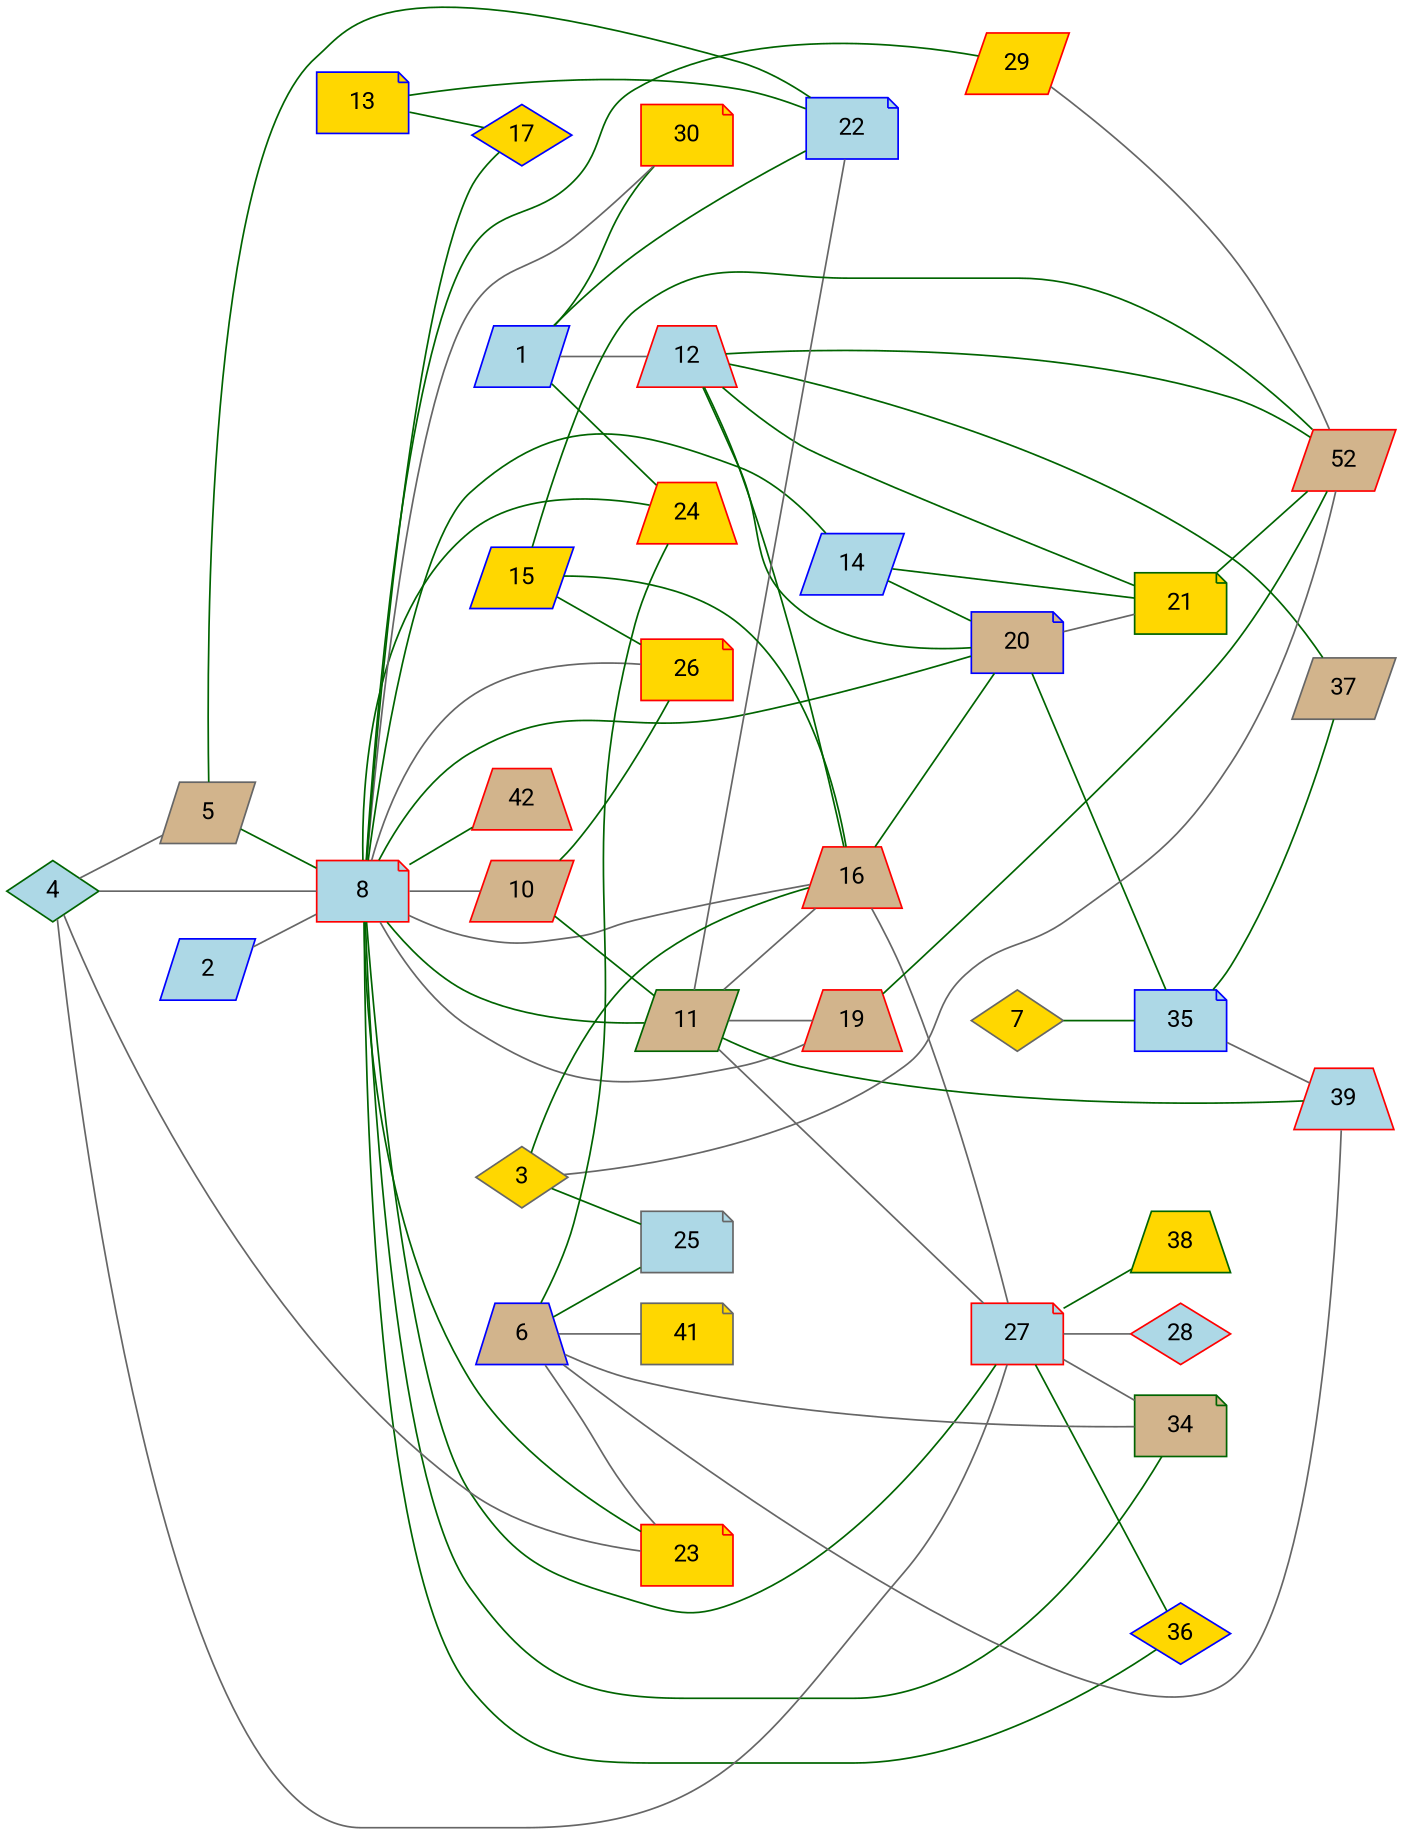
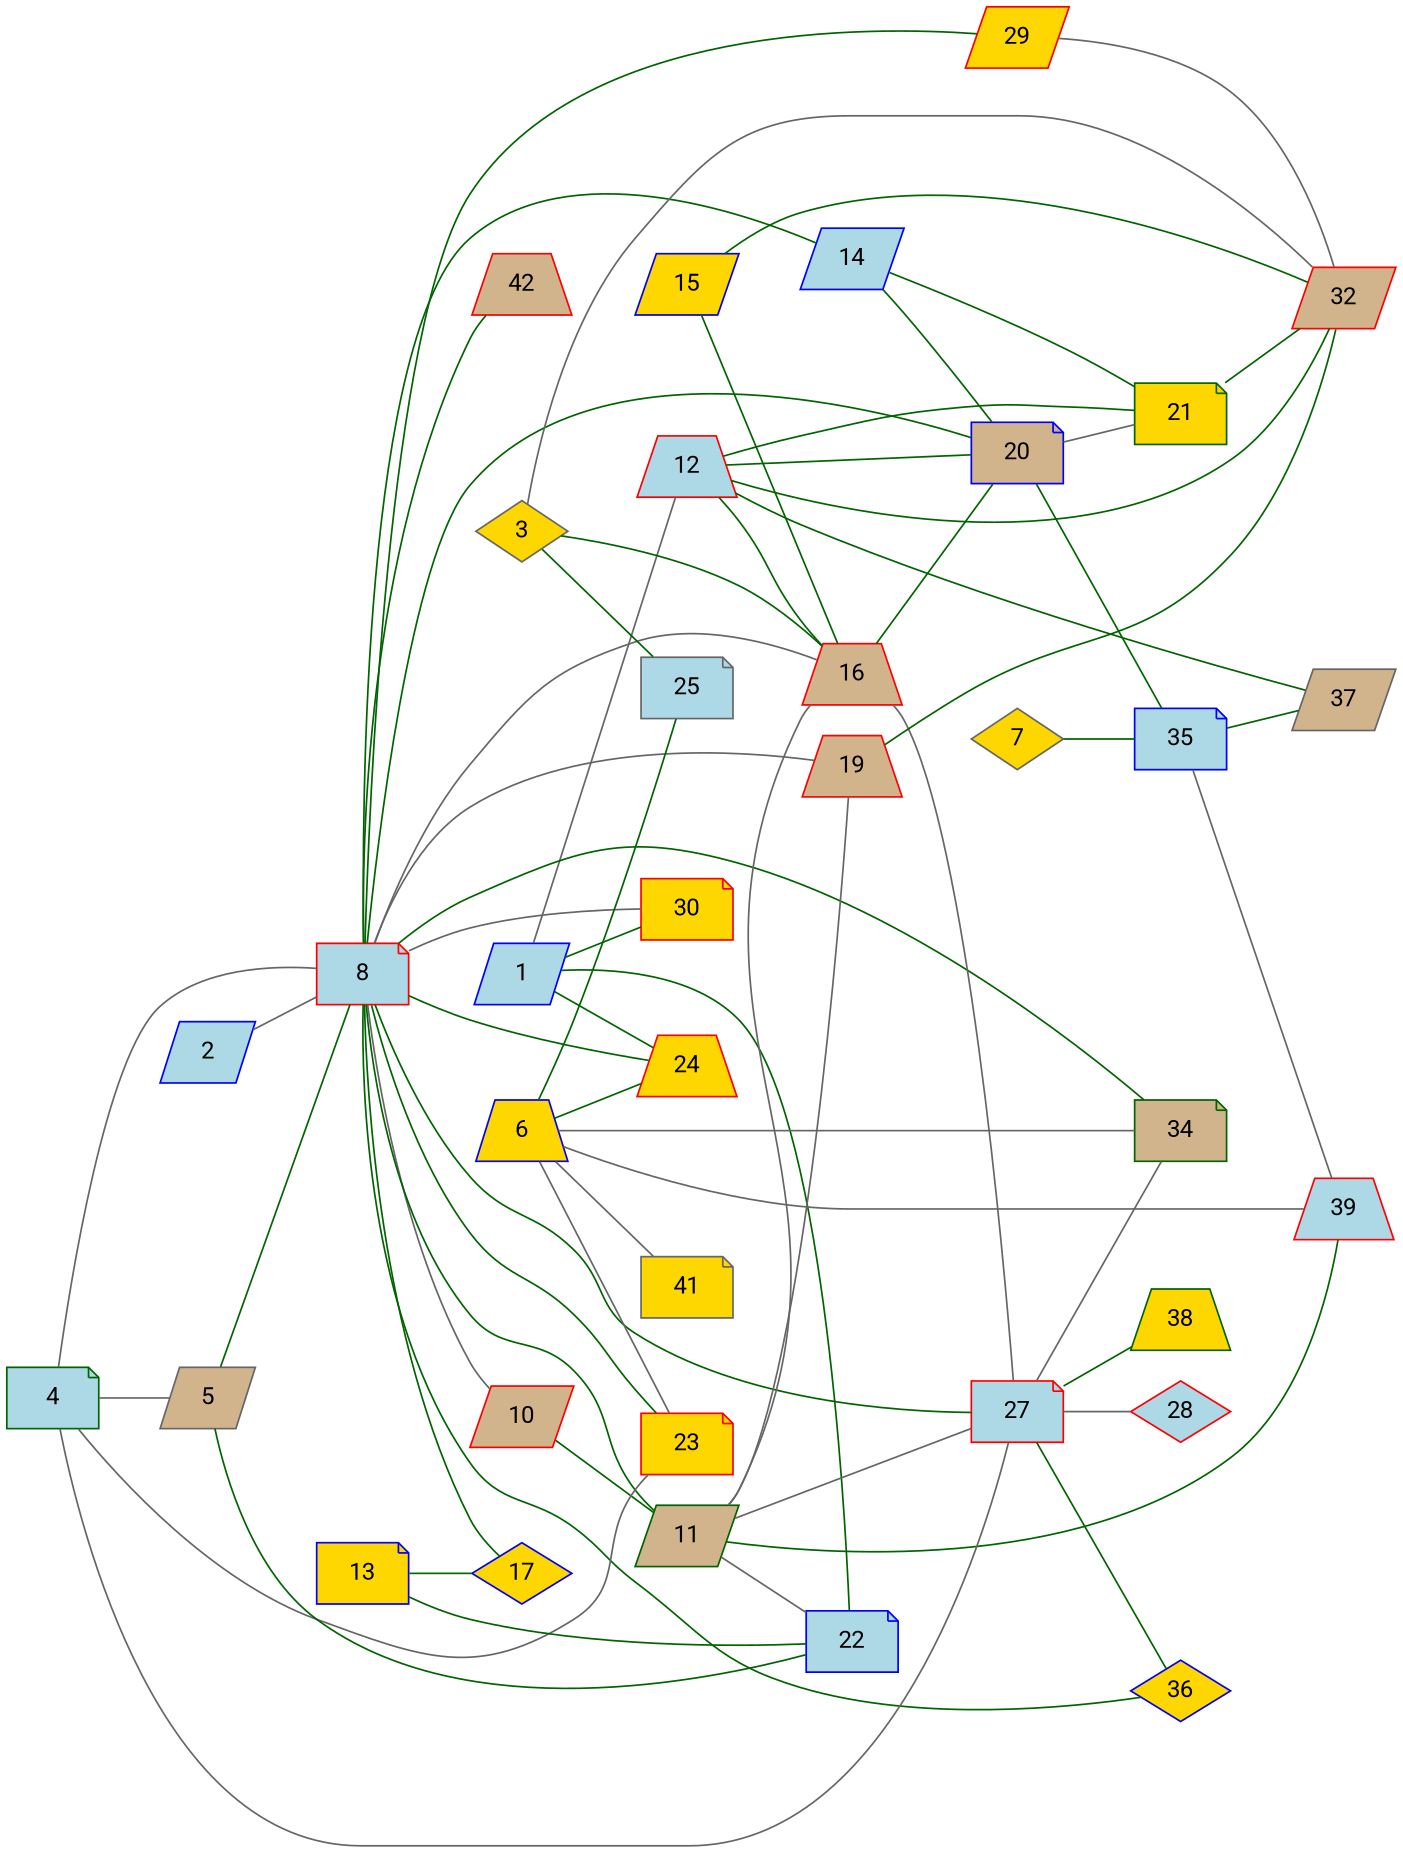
node "52": label "52" -> "32"
node "26": removed
node "4": shape diamond -> note
node "6": fillcolor tan -> gold
